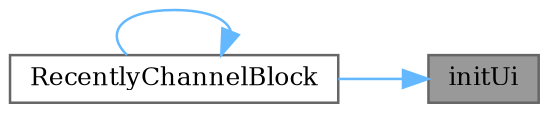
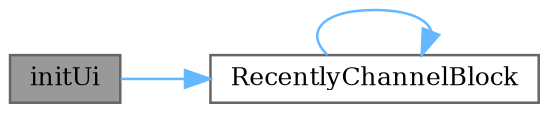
edge "RecentlyChannelBlock" -> "initUi": reversed
